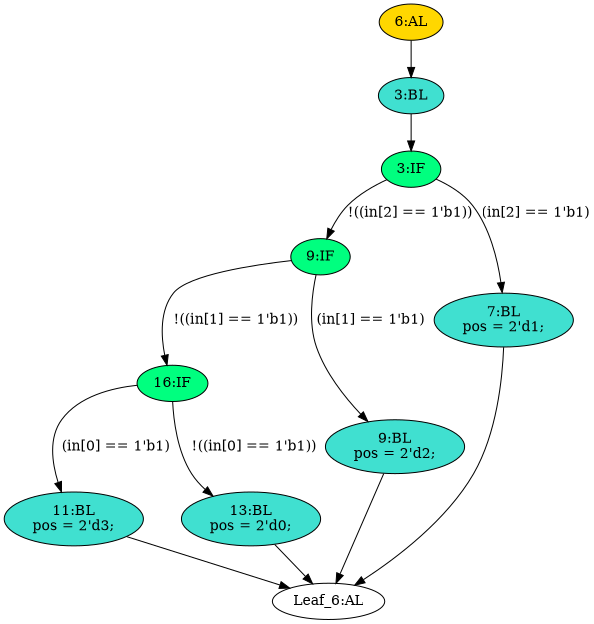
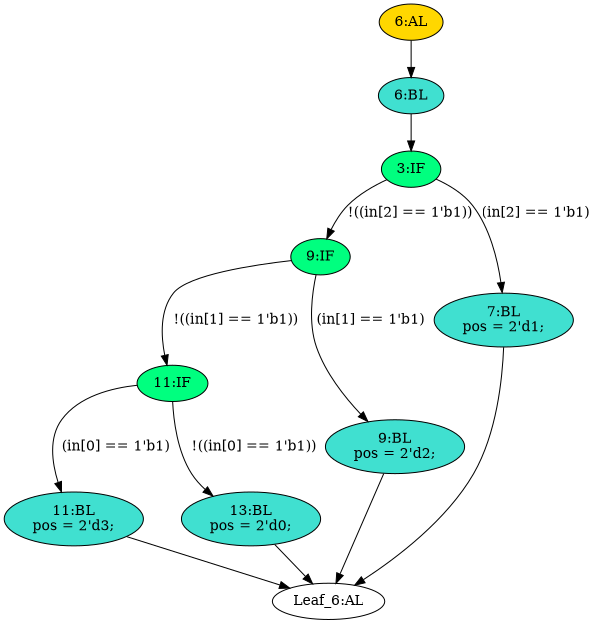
node "3:BL": label "3:BL" -> "6:BL"
node "16:IF": label "16:IF" -> "11:IF"
